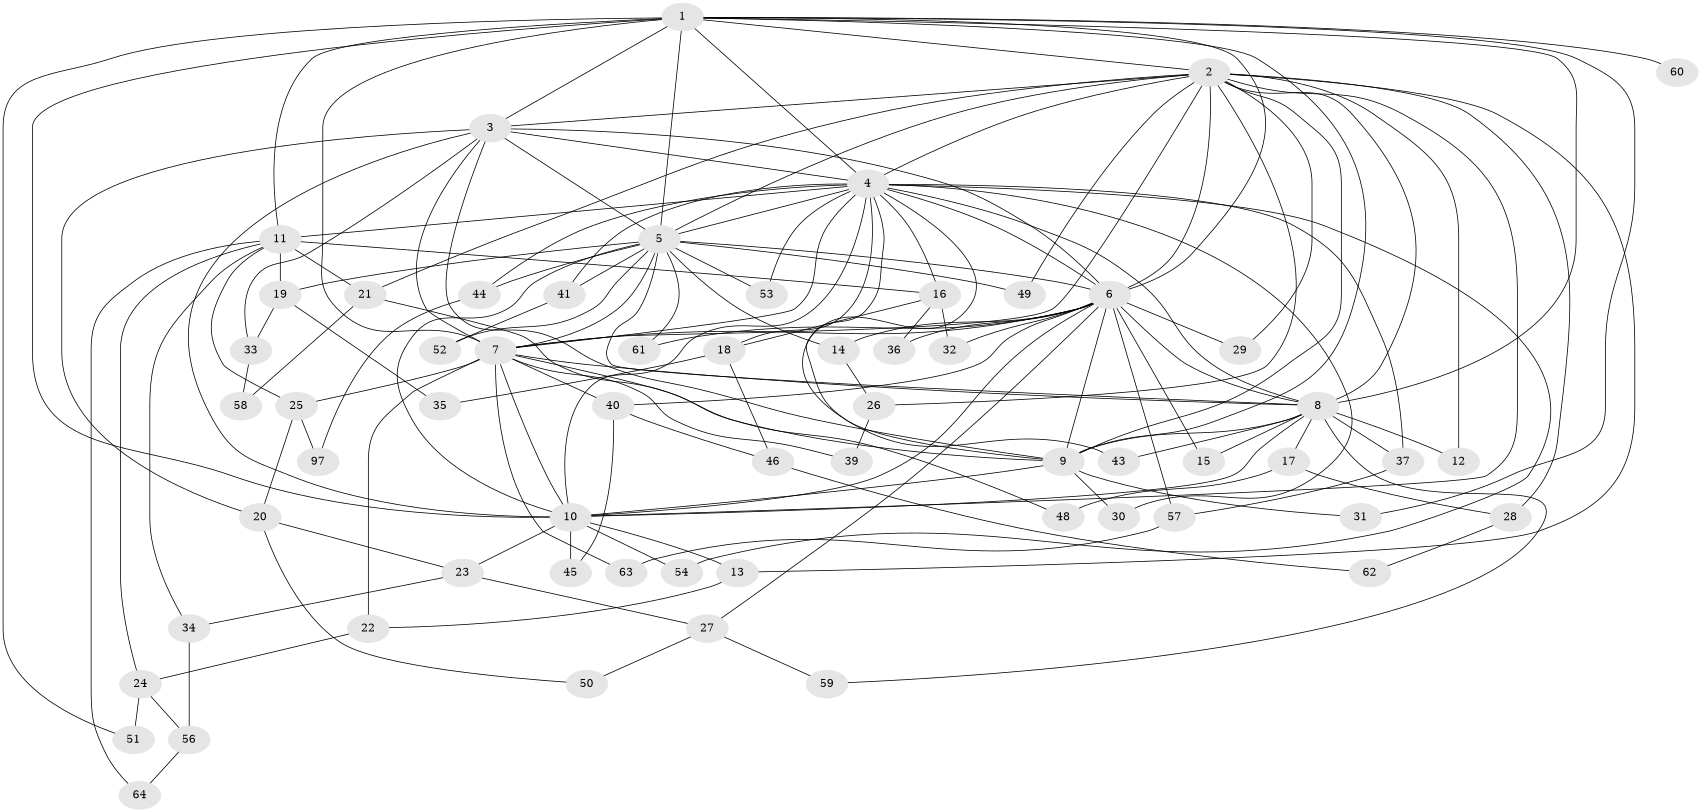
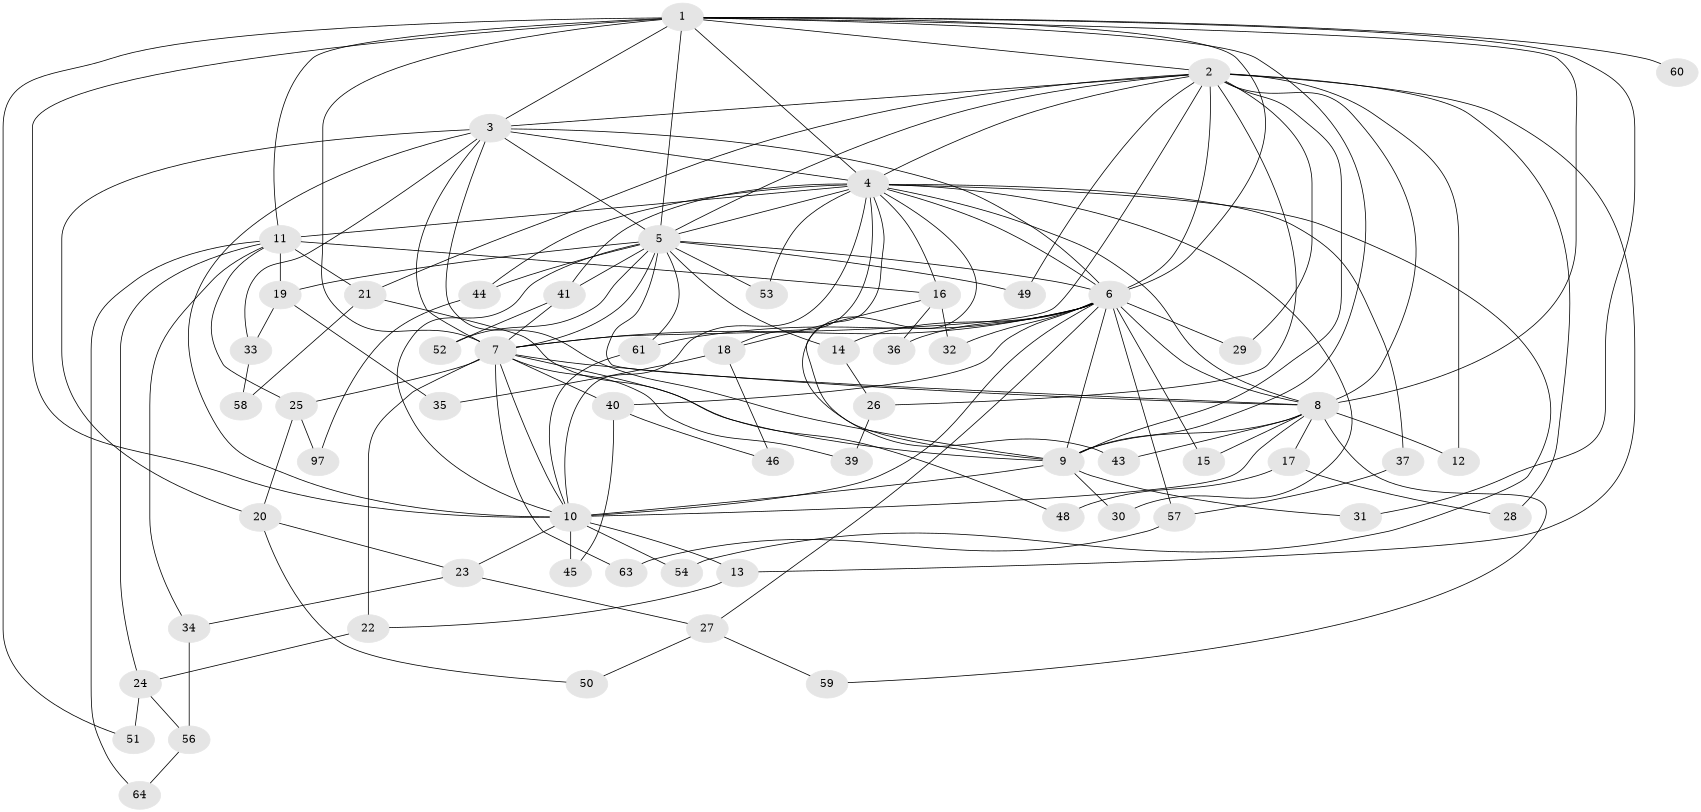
edge "4" -- "7": now "41" -- "7"
edge "8" -- "37": removed
edge "2" -- "10": now "61" -- "10"
node "62": removed
